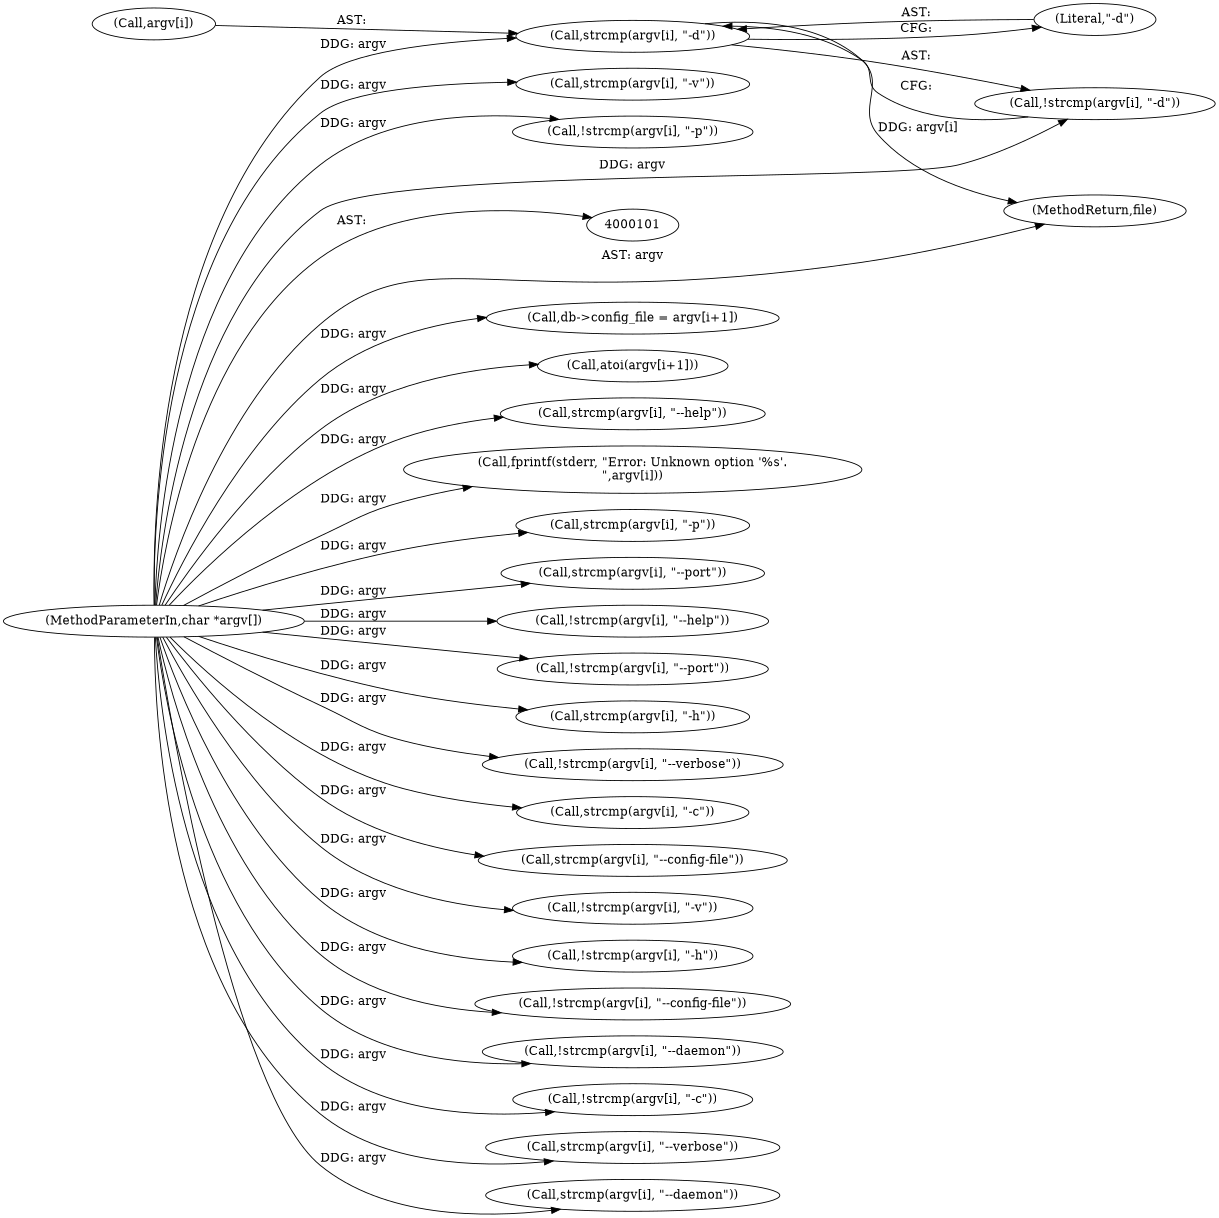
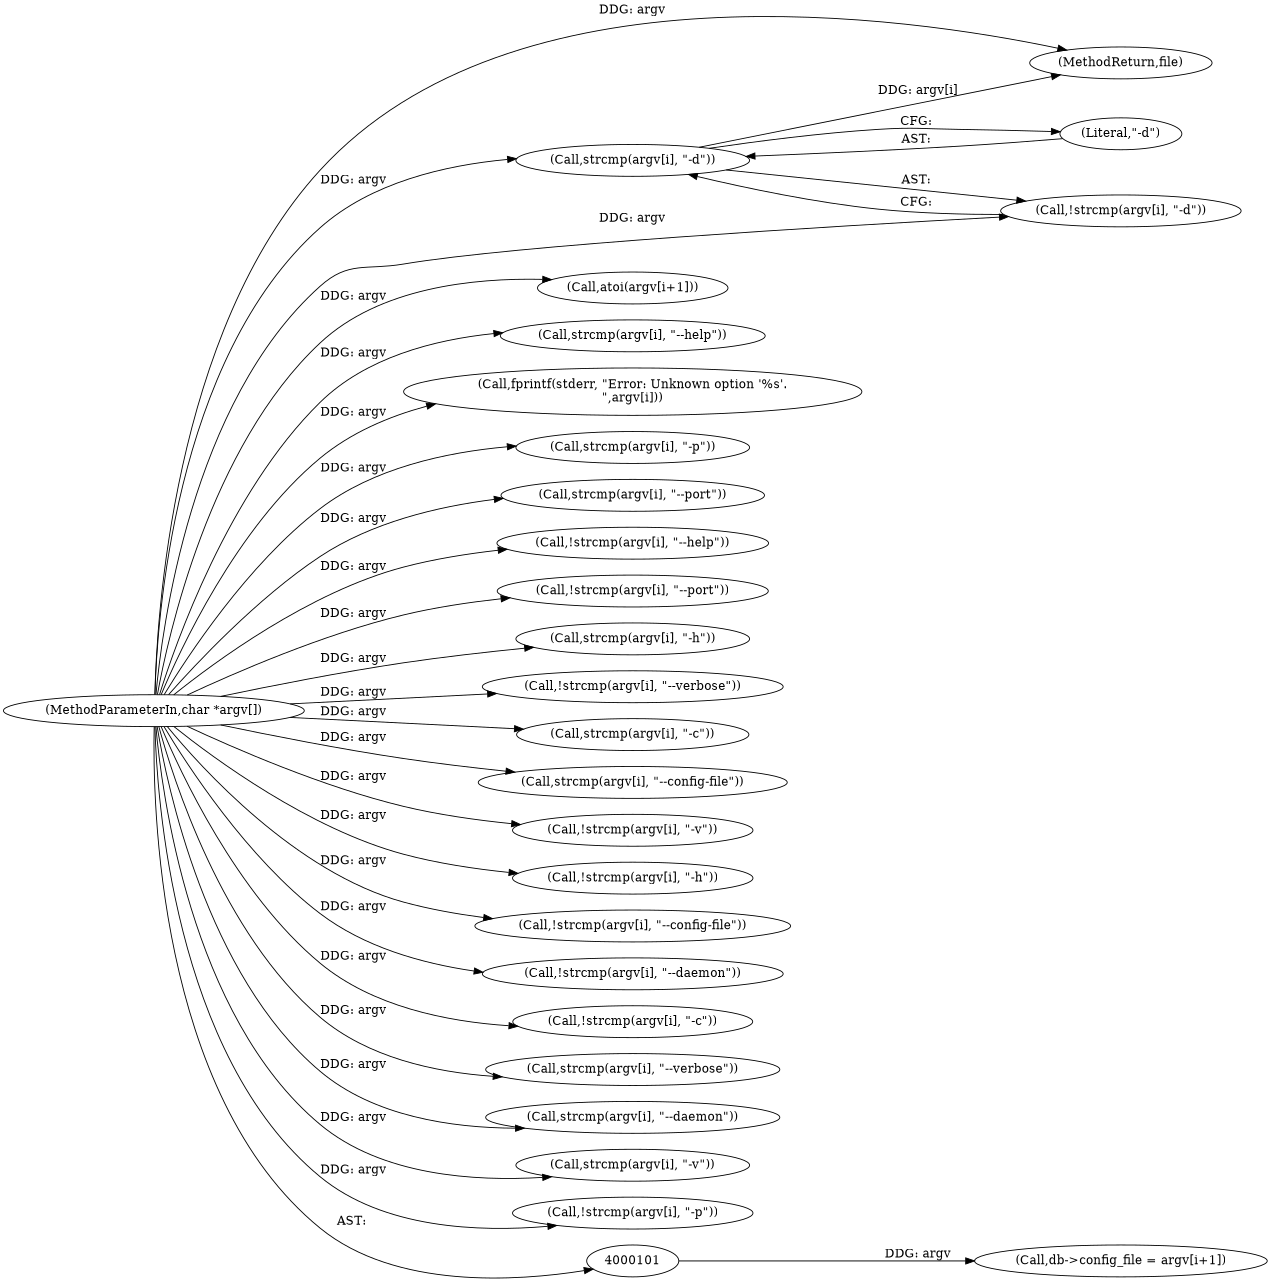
node "(Call,argv[i])": removed
edge "(MethodParameterIn,char *argv[])" -> "(MethodReturn,file)": label "AST: argv" -> "DDG: argv"
edge "(MethodParameterIn,char *argv[])" -> "(Call,db->config_file = argv[i+1])": now "4000101" -> "(Call,db->config_file = argv[i+1])"
